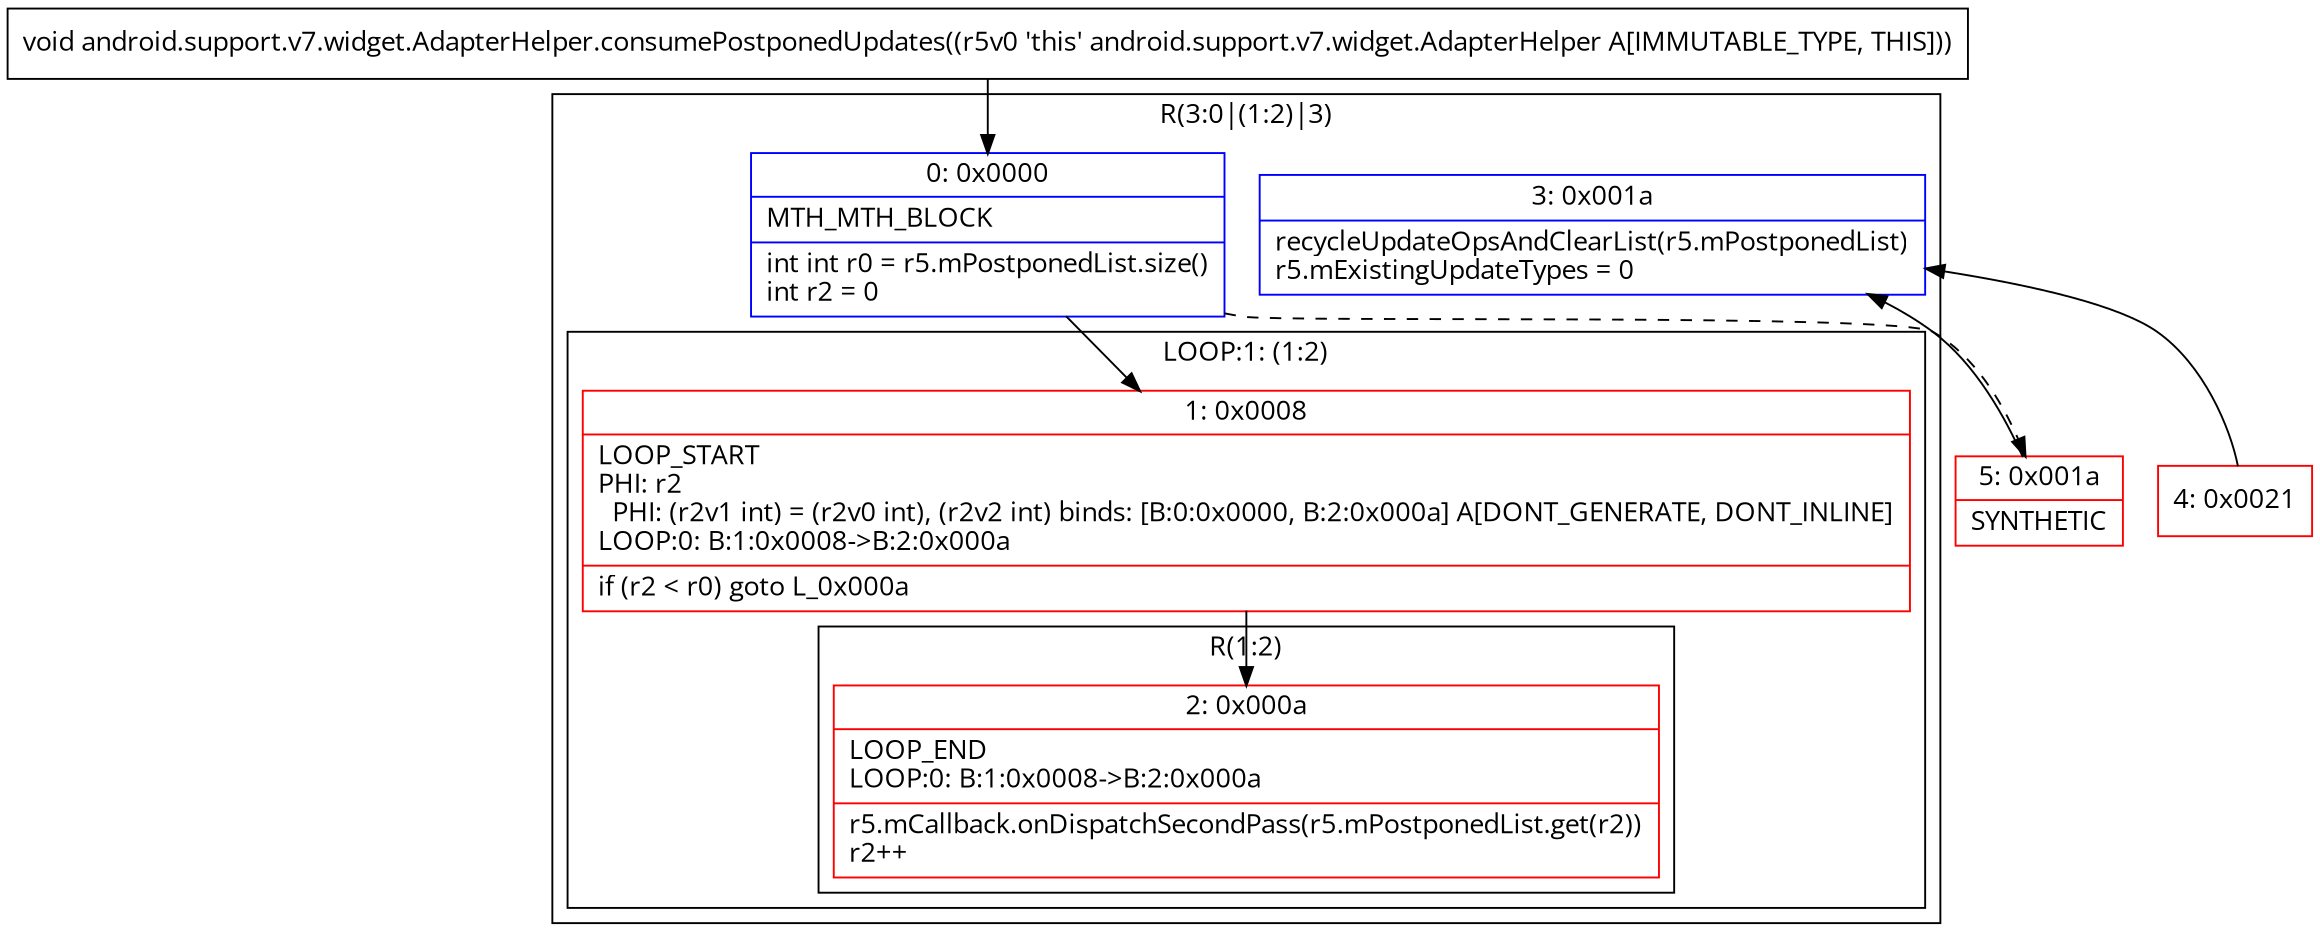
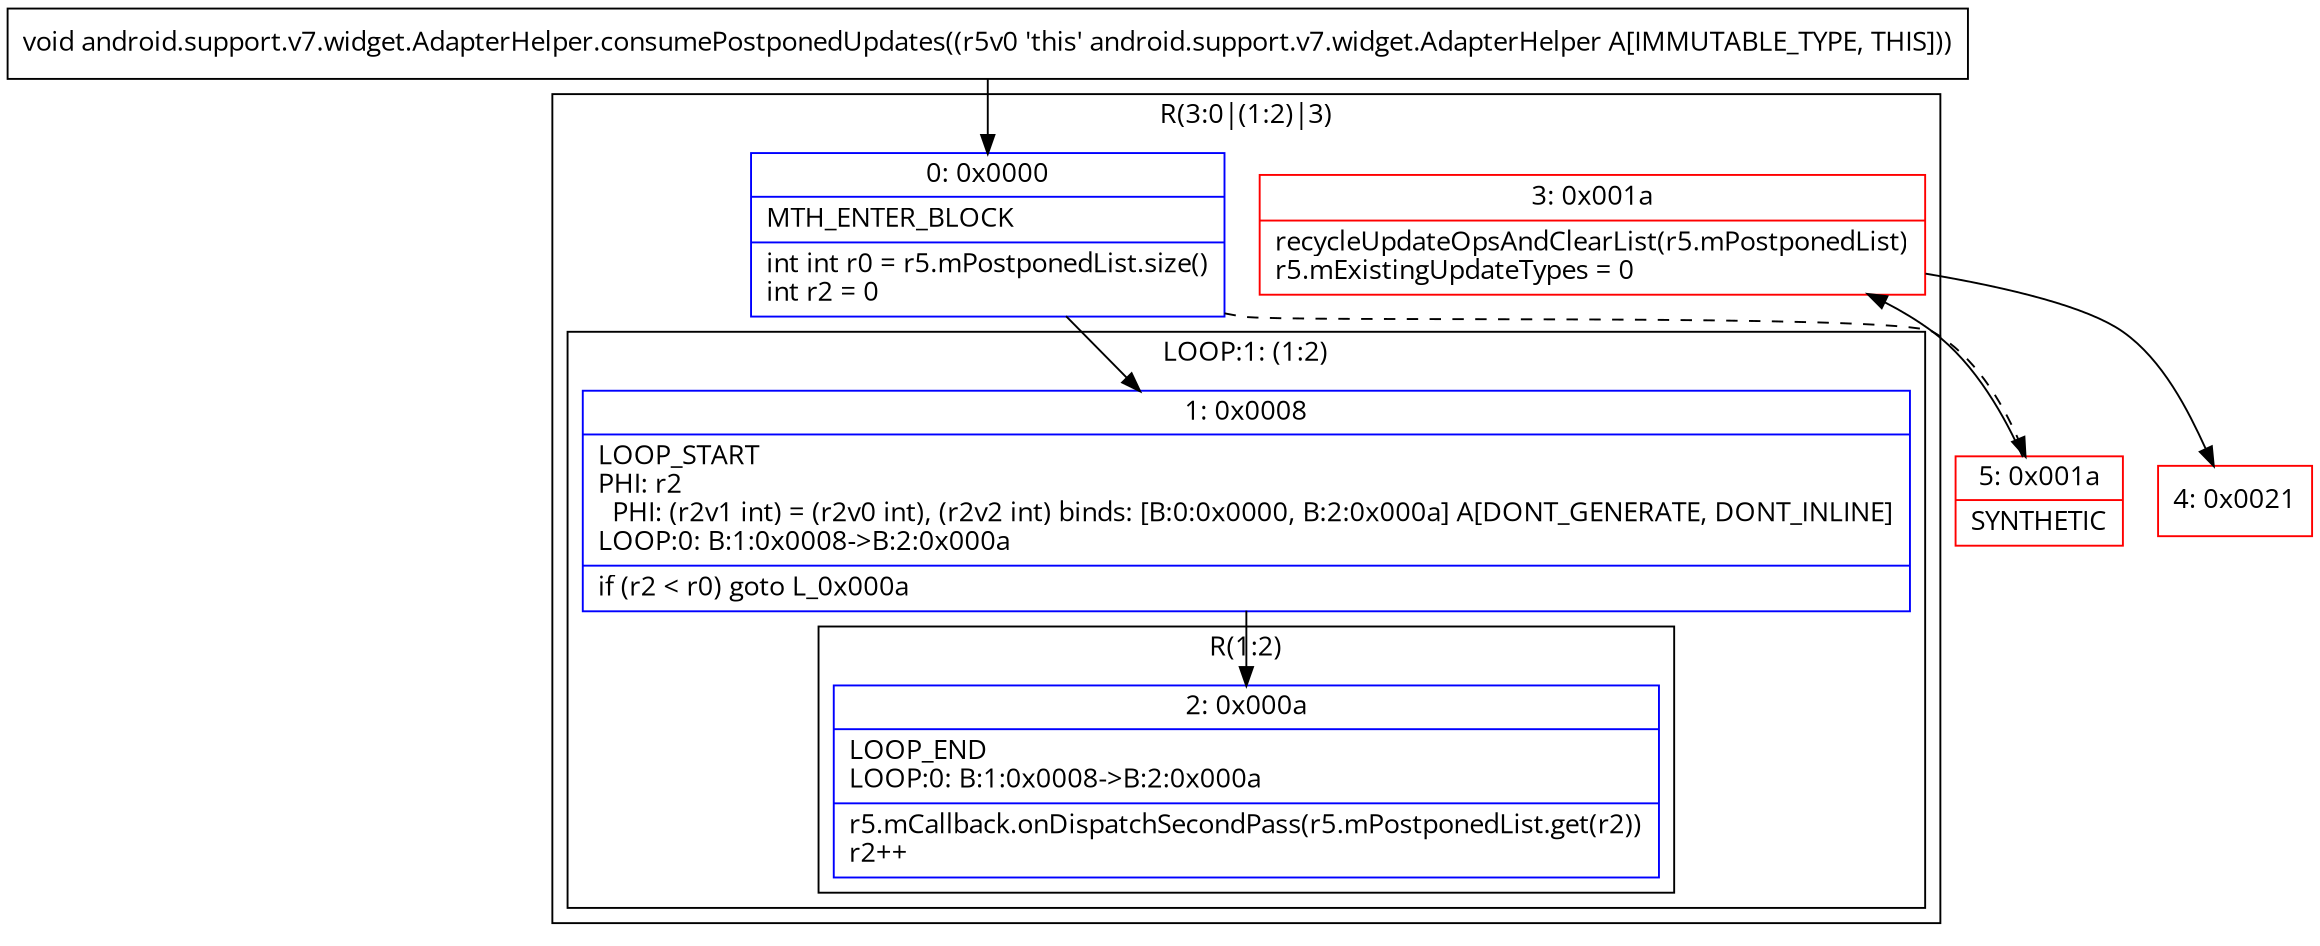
node "0: 0x0000": text "MTH_MTH_BLOCK" -> "MTH_ENTER_BLOCK"
node "3: 0x001a": color blue -> red
edge "4: 0x0021" -> "3: 0x001a": reversed
node "1: 0x0008": color red -> blue
node "2: 0x000a": color red -> blue
